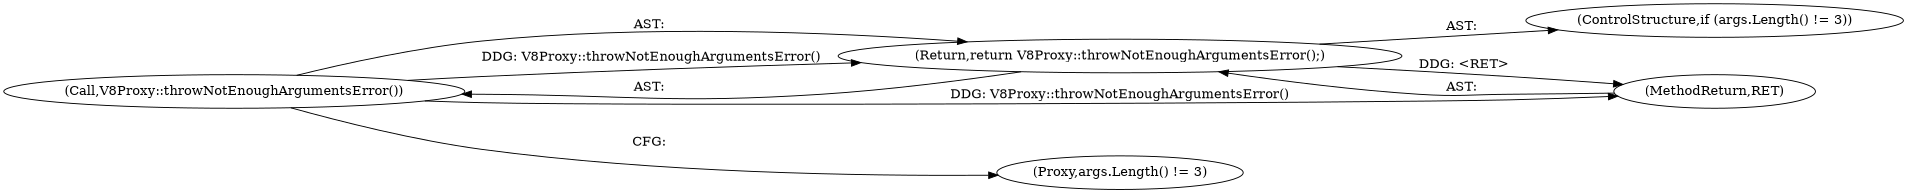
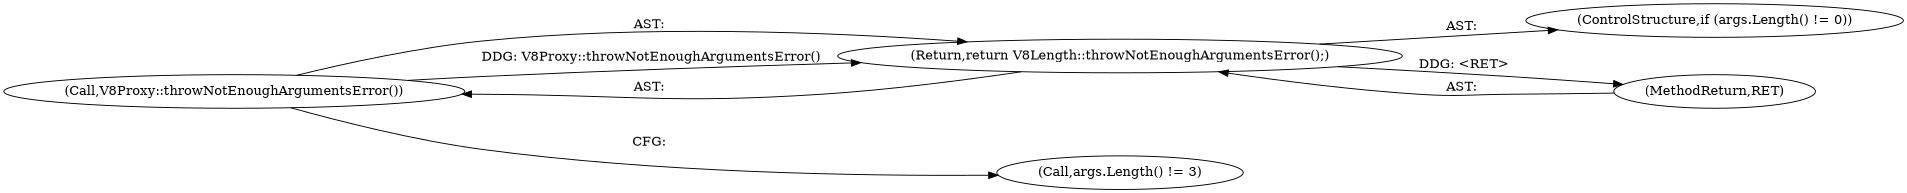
node "(ControlStructure,if (args.Length() != 3))": label "(ControlStructure,if (args.Length() != 3))" -> "(ControlStructure,if (args.Length() != 0))"
node "(Return,return V8Proxy::throwNotEnoughArgumentsError();)": label "(Return,return V8Proxy::throwNotEnoughArgumentsError();)" -> "(Return,return V8Length::throwNotEnoughArgumentsError();)"
edge "(Call,V8Proxy::throwNotEnoughArgumentsError())" -> "(MethodReturn,RET)": removed, label "DDG: V8Proxy::throwNotEnoughArgumentsError()"
node "(Proxy,args.Length() != 3)": label "(Proxy,args.Length() != 3)" -> "(Call,args.Length() != 3)"
